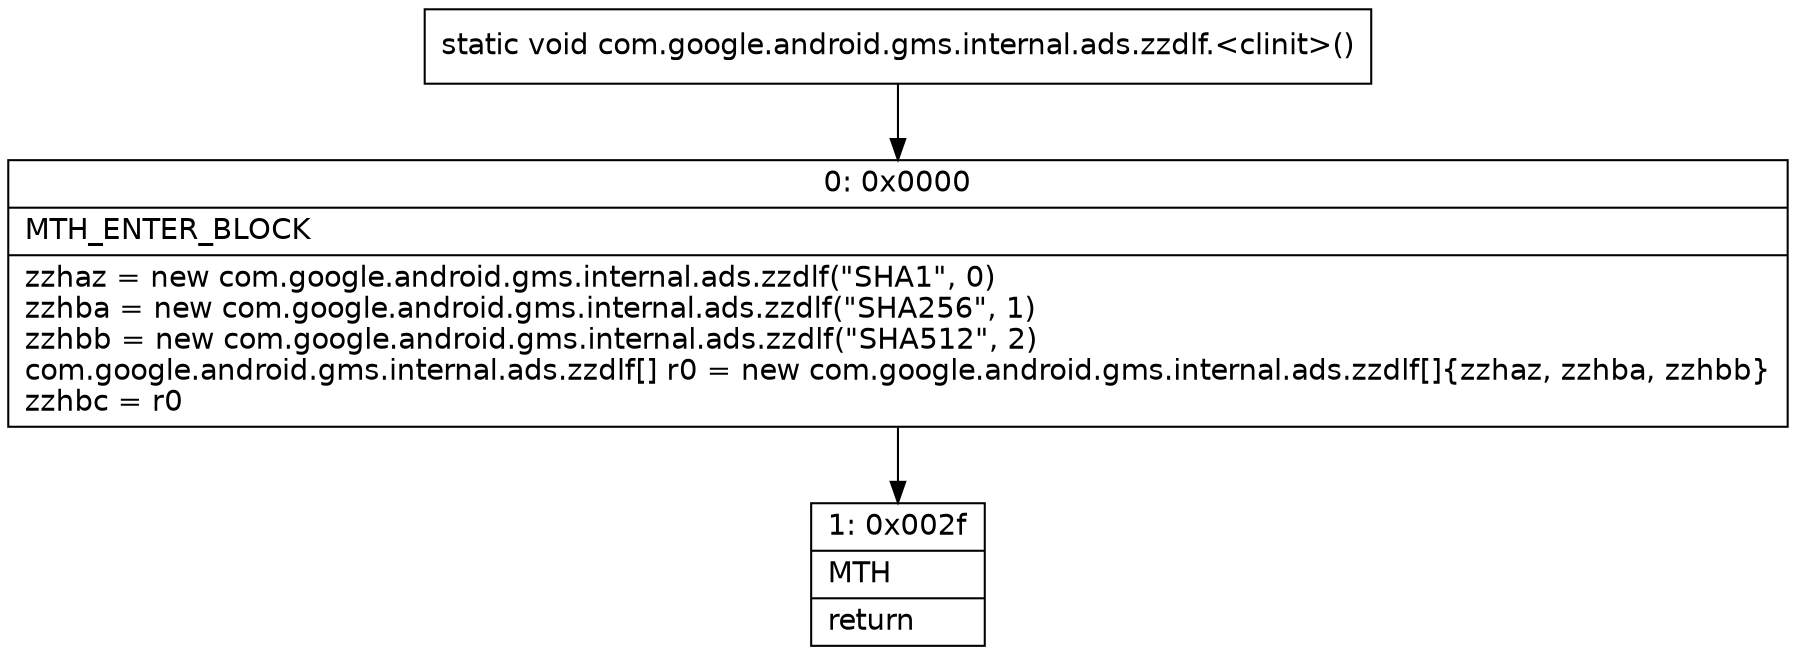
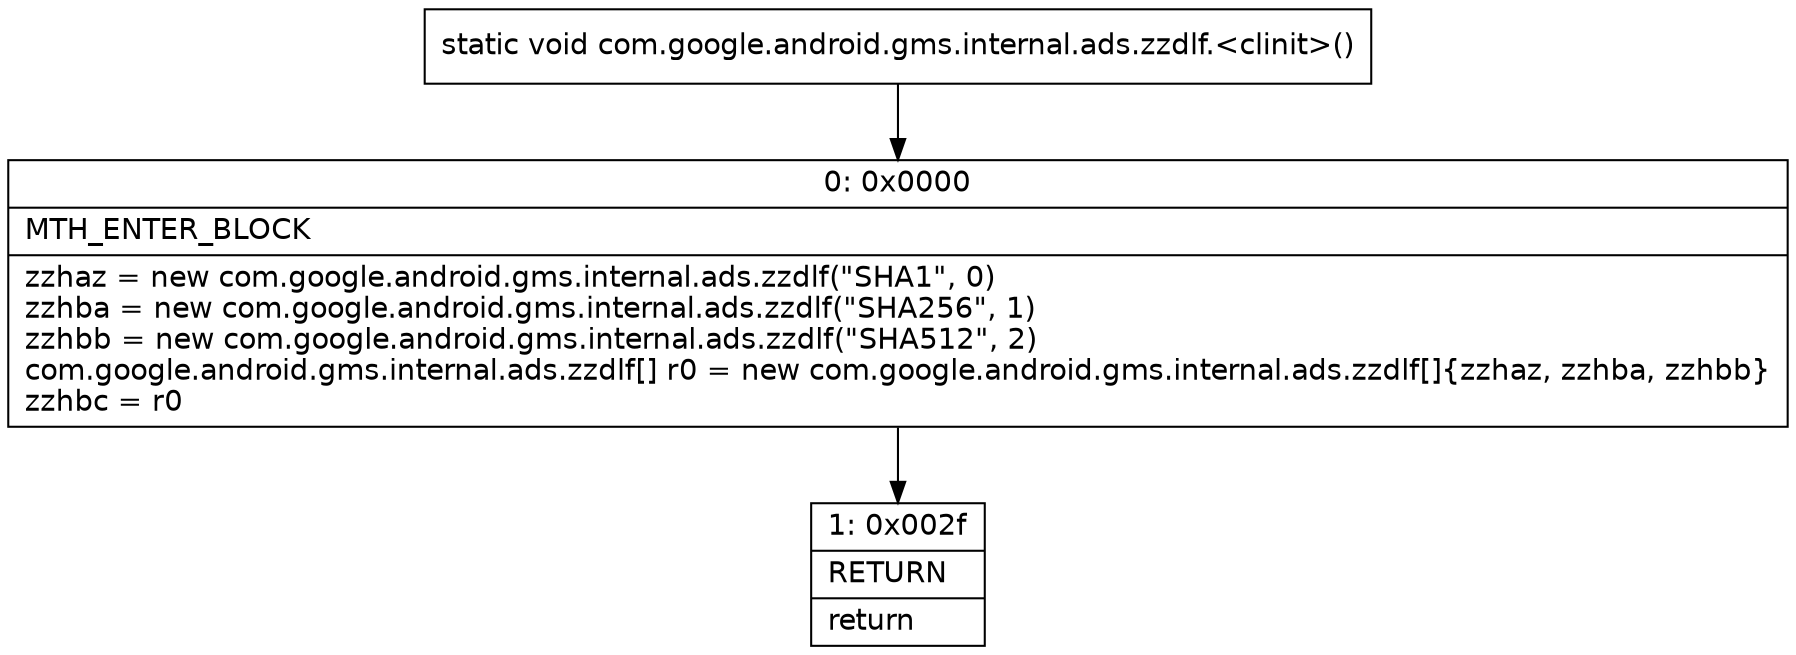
node "1: 0x002f": text "MTH" -> "RETURN"
